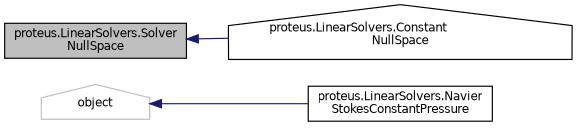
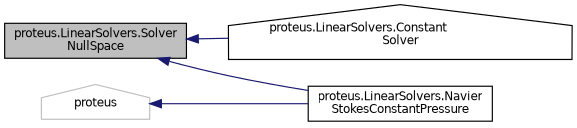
node "proteus.LinearSolvers.Constant NullSpace": label "proteus.LinearSolvers.Constant NullSpace" -> "proteus.LinearSolvers.Constant Solver"
edge "proteus.LinearSolvers.Navier StokesConstantPressure" -> "proteus.LinearSolvers.Solver NullSpace": added
node "object": label "object" -> "proteus"
